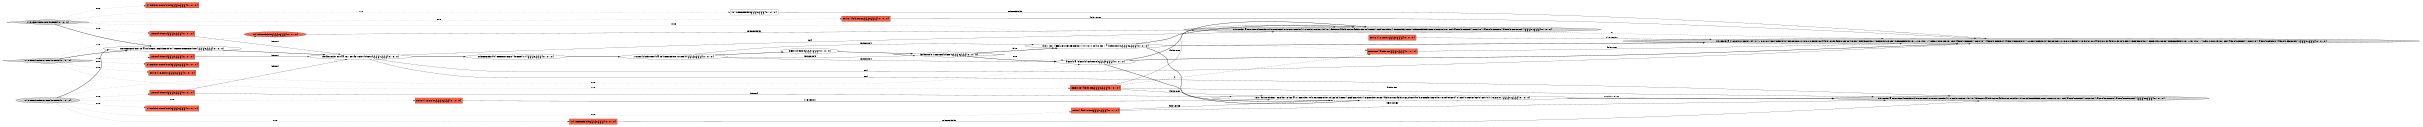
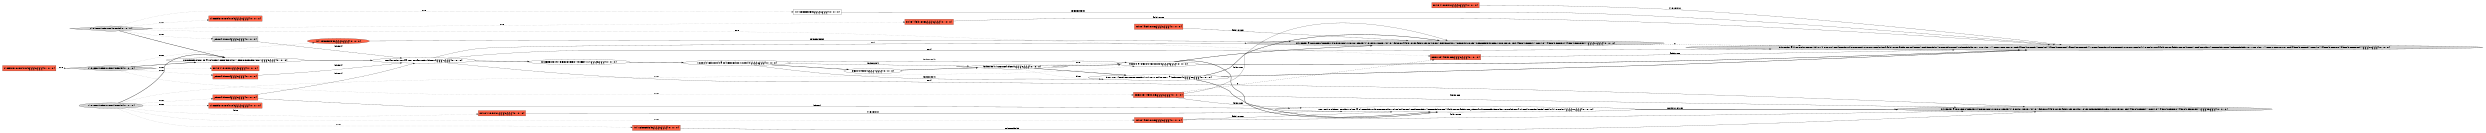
node "String(( fieldNames@@@2@@@['1', '0', '0']": added
node "JobConf jobConf@@@2@@@['0', '0', '1']": fillcolor tomato -> lightgray
edge "HiveVectorizedParquetSplitReader['1', '0', '0']" -> "HiveTableInputSplit split@@@2@@@['1', '0', '0']": reversed
edge "HiveVectorizedParquetSplitReader['0', '1', '0']" -> "String hiveVersion@@@2@@@['0', '1', '0']": label "true" -> "false"
